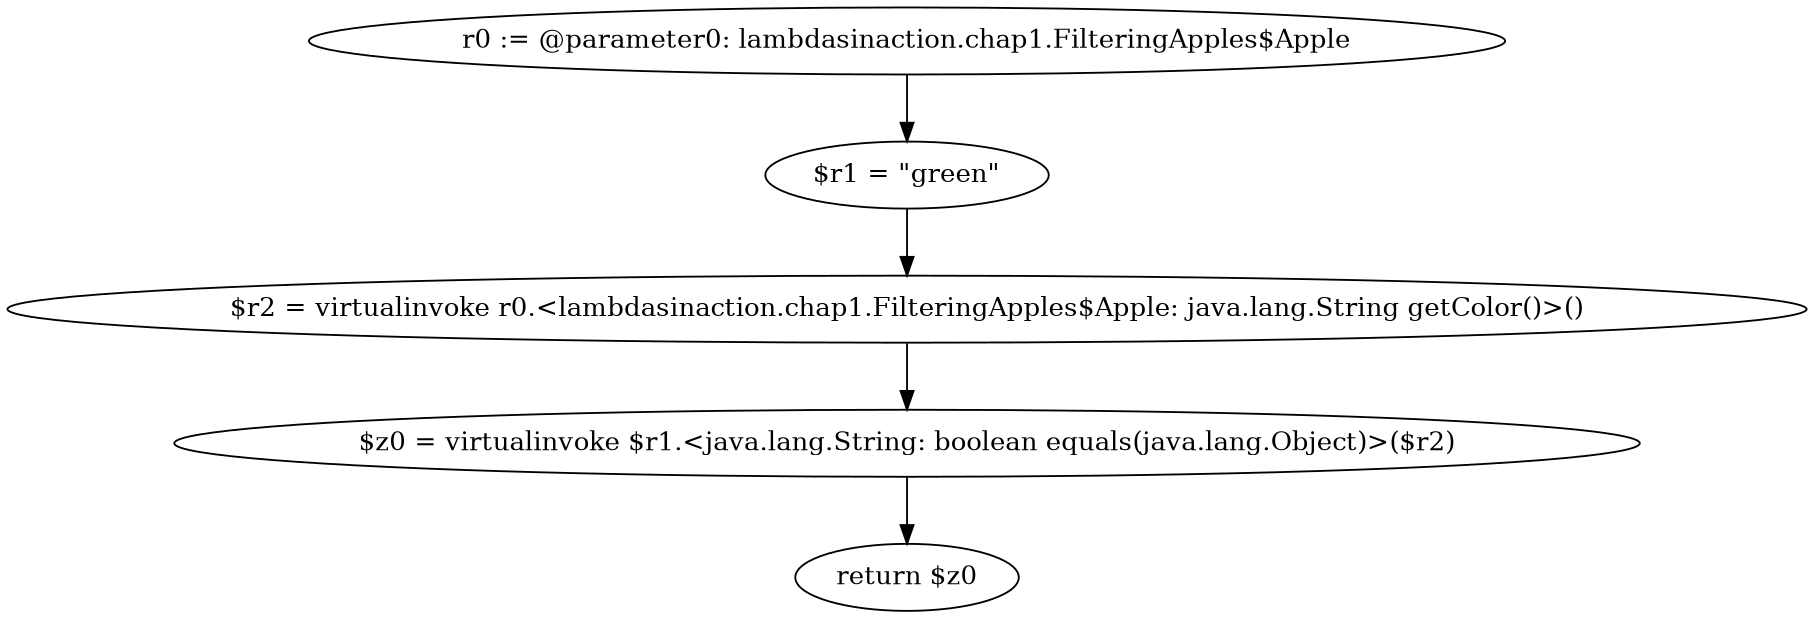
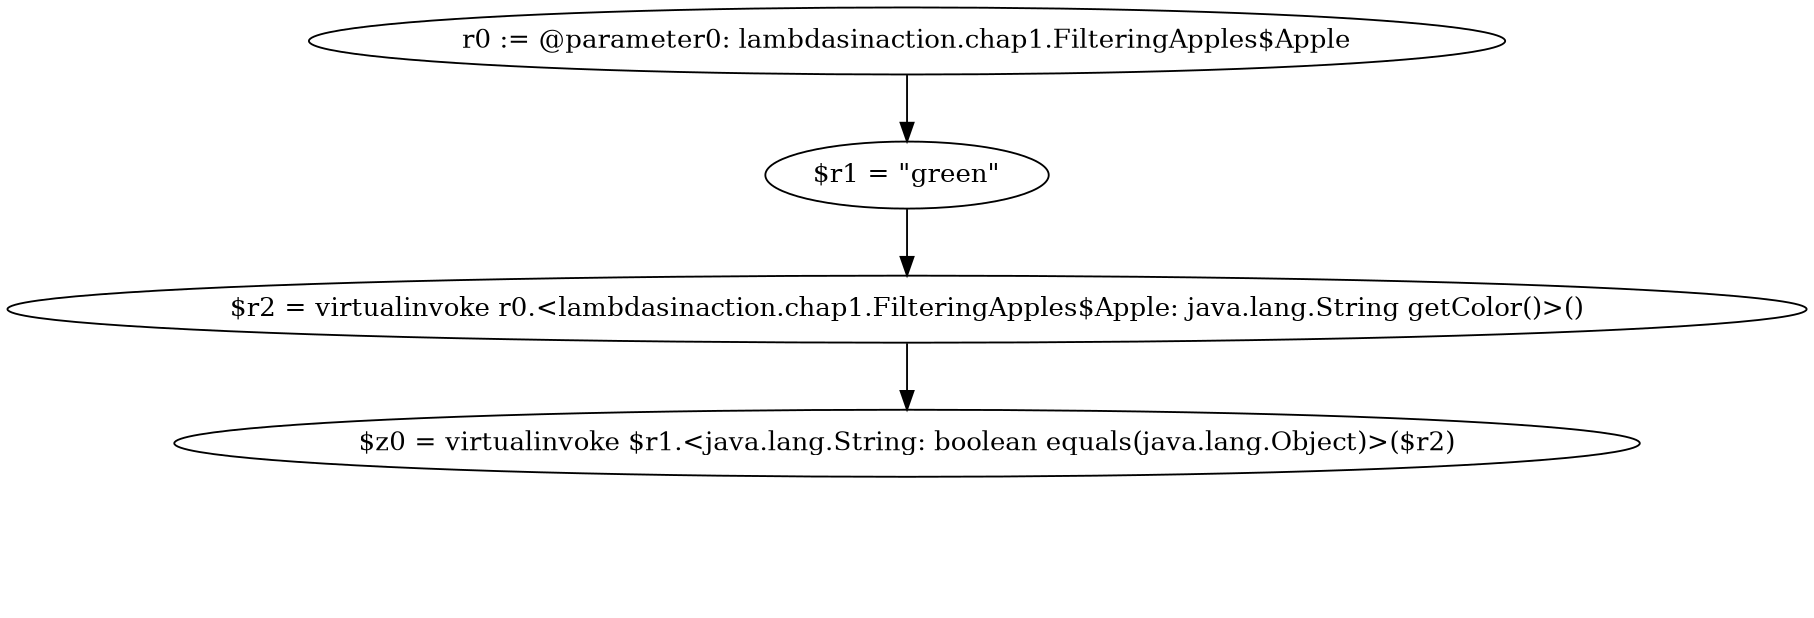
node "return $z0": removed
